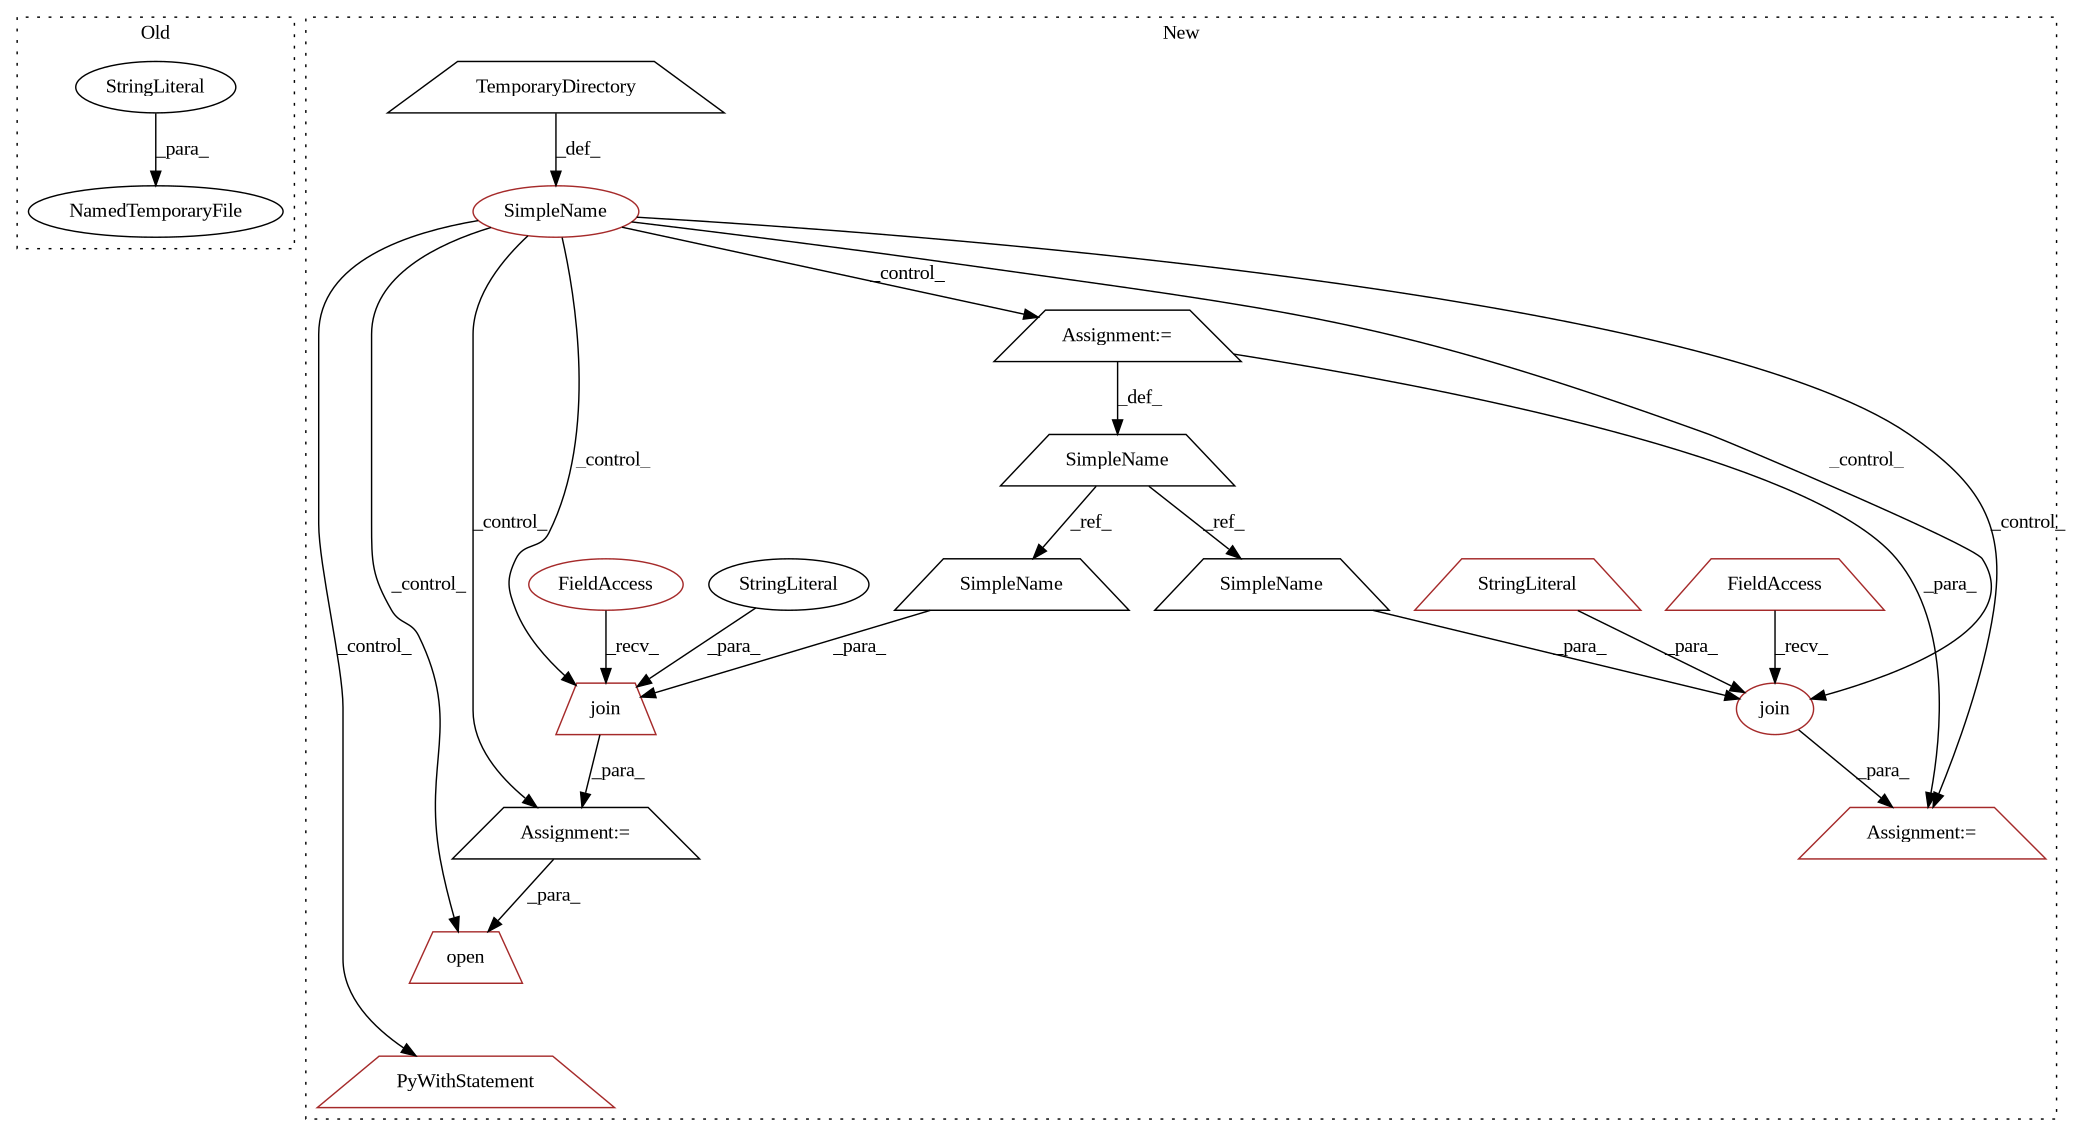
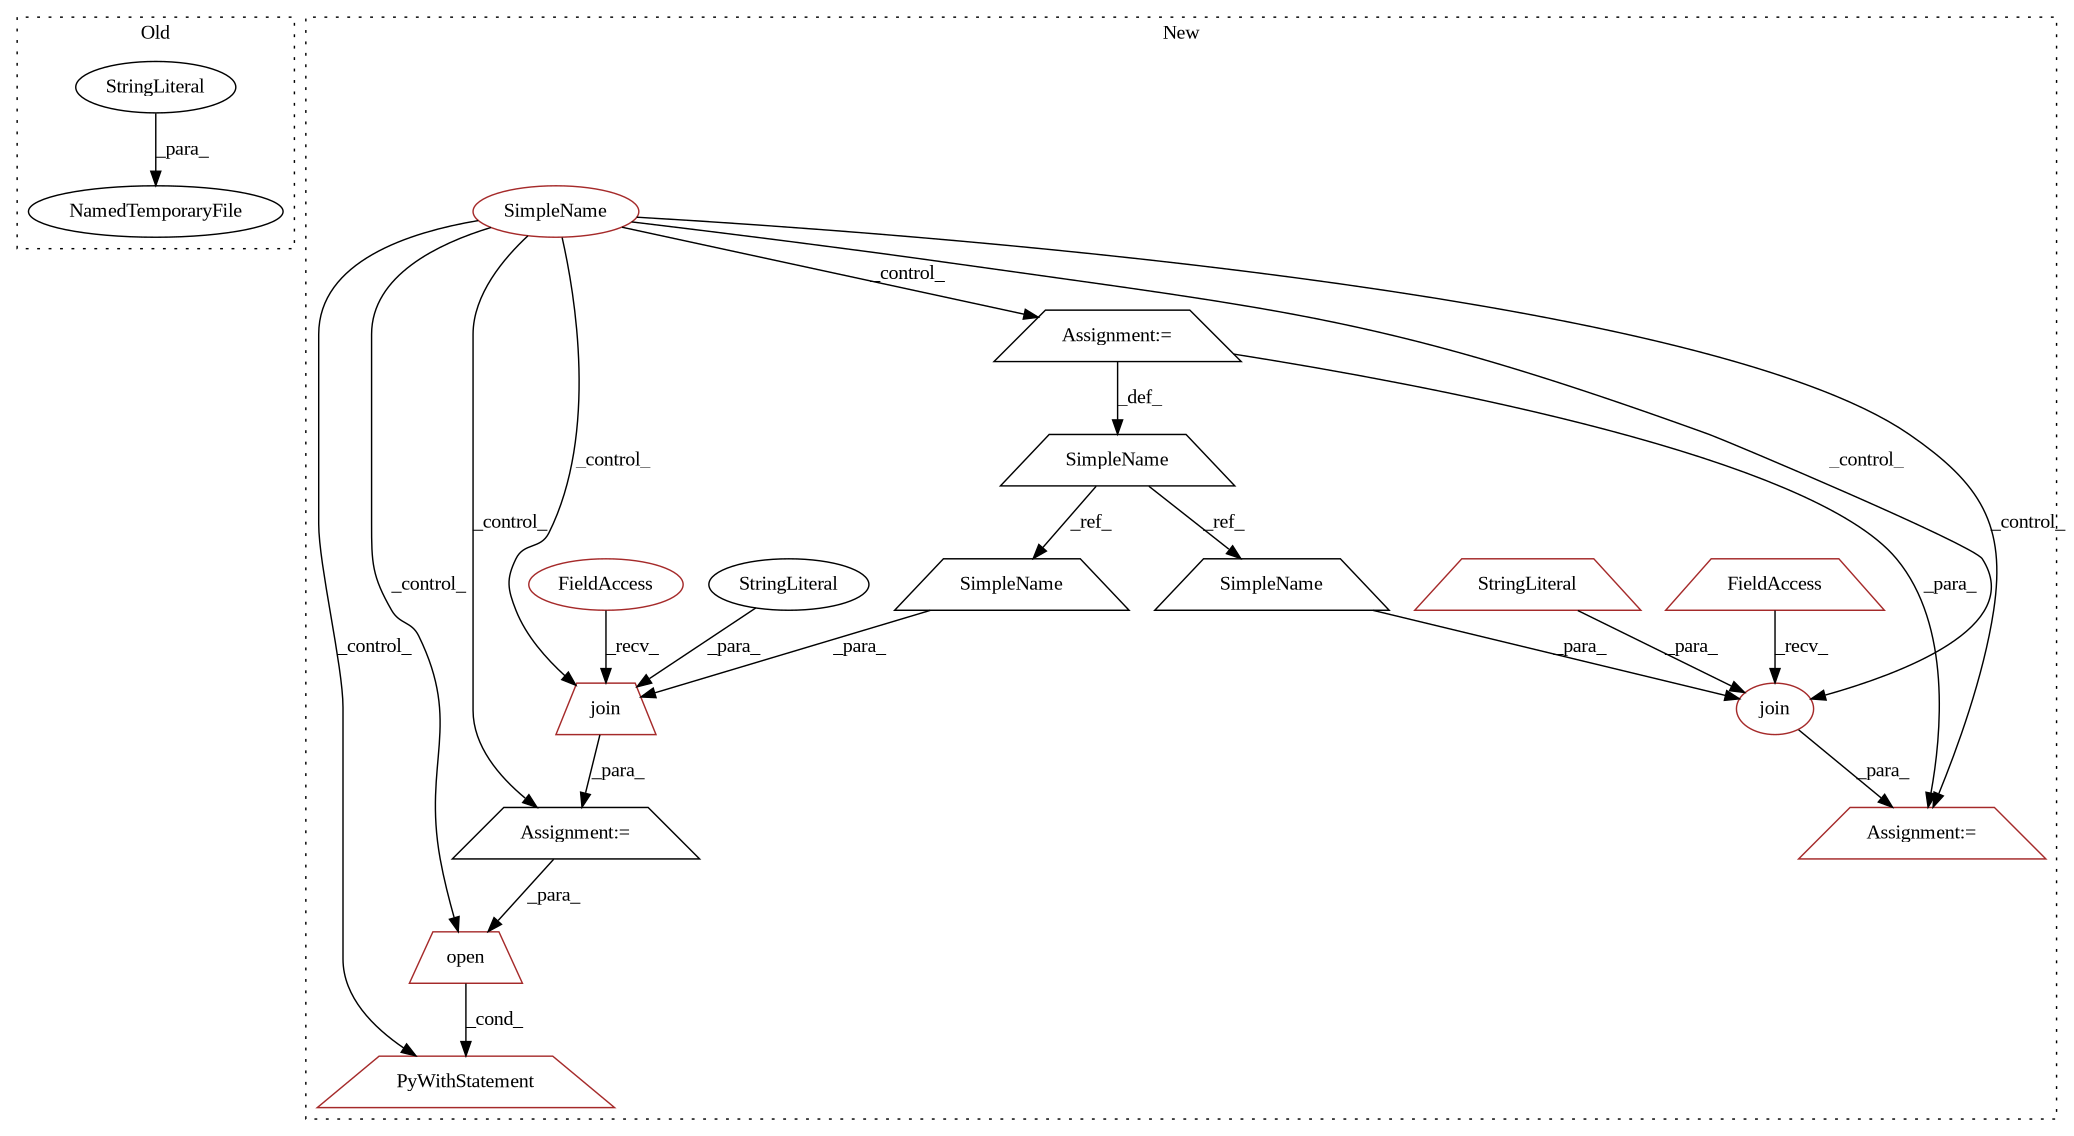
node "TemporaryDirectory": removed
edge "open" -> "PyWithStatement": added, label "_cond_"
